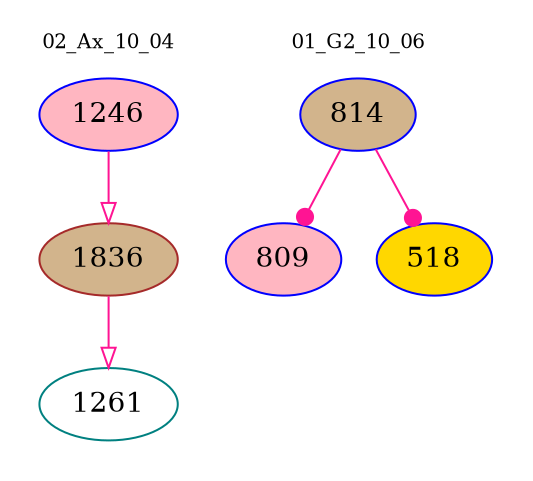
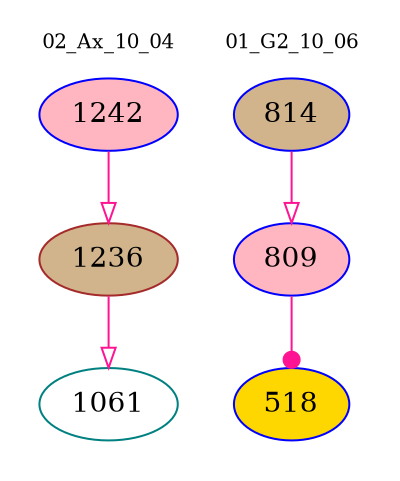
node "1246": label "1246" -> "1242"
edge "814" -> "809": arrowhead dot -> onormal
edge "814" -> "518": now "809" -> "518"
node "1836": label "1836" -> "1236"
node "1261": label "1261" -> "1061"
